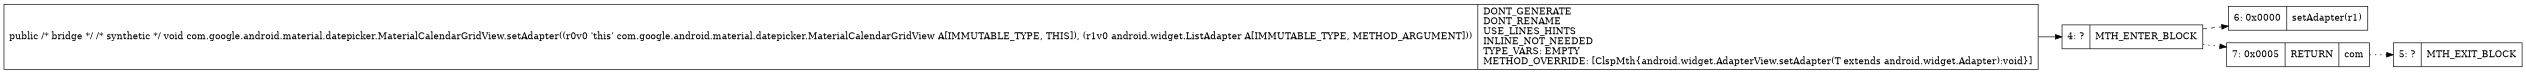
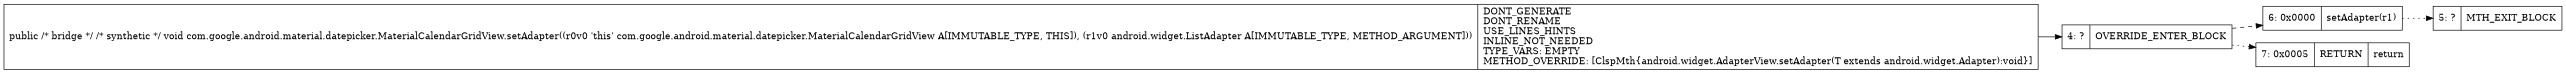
node "4: ?": text "MTH_ENTER_BLOCK" -> "OVERRIDE_ENTER_BLOCK"
node "7: 0x0005": text "com" -> "return"
edge "7: 0x0005" -> "5: ?": now "6: 0x0000" -> "5: ?"
